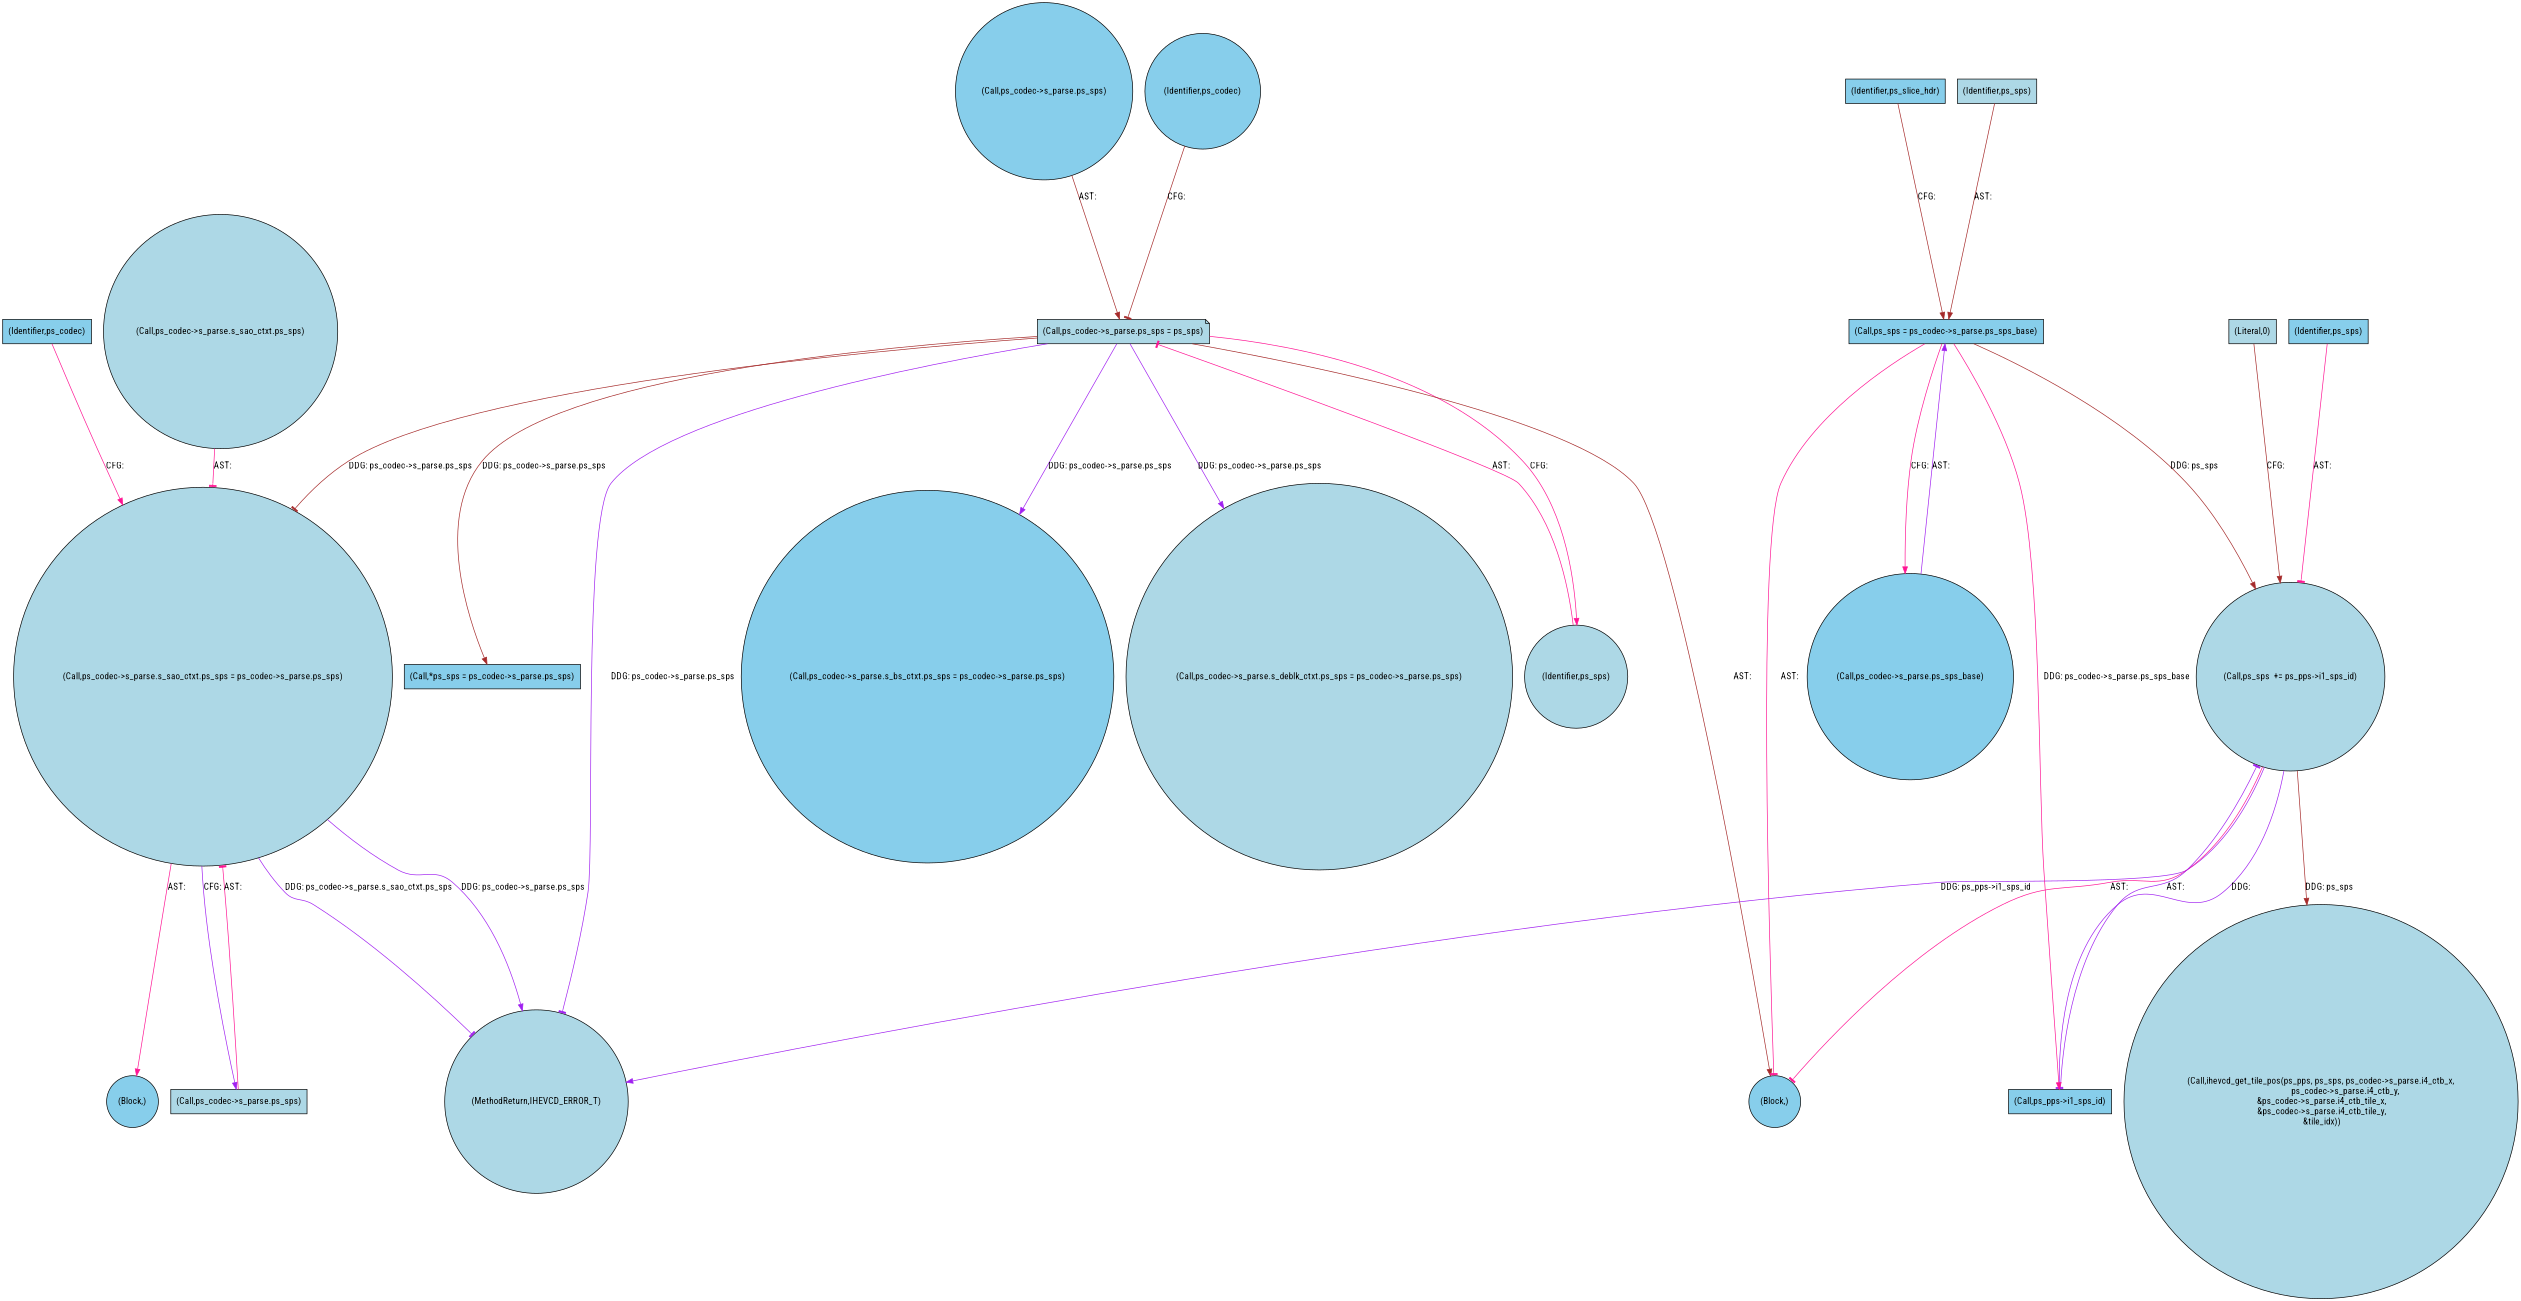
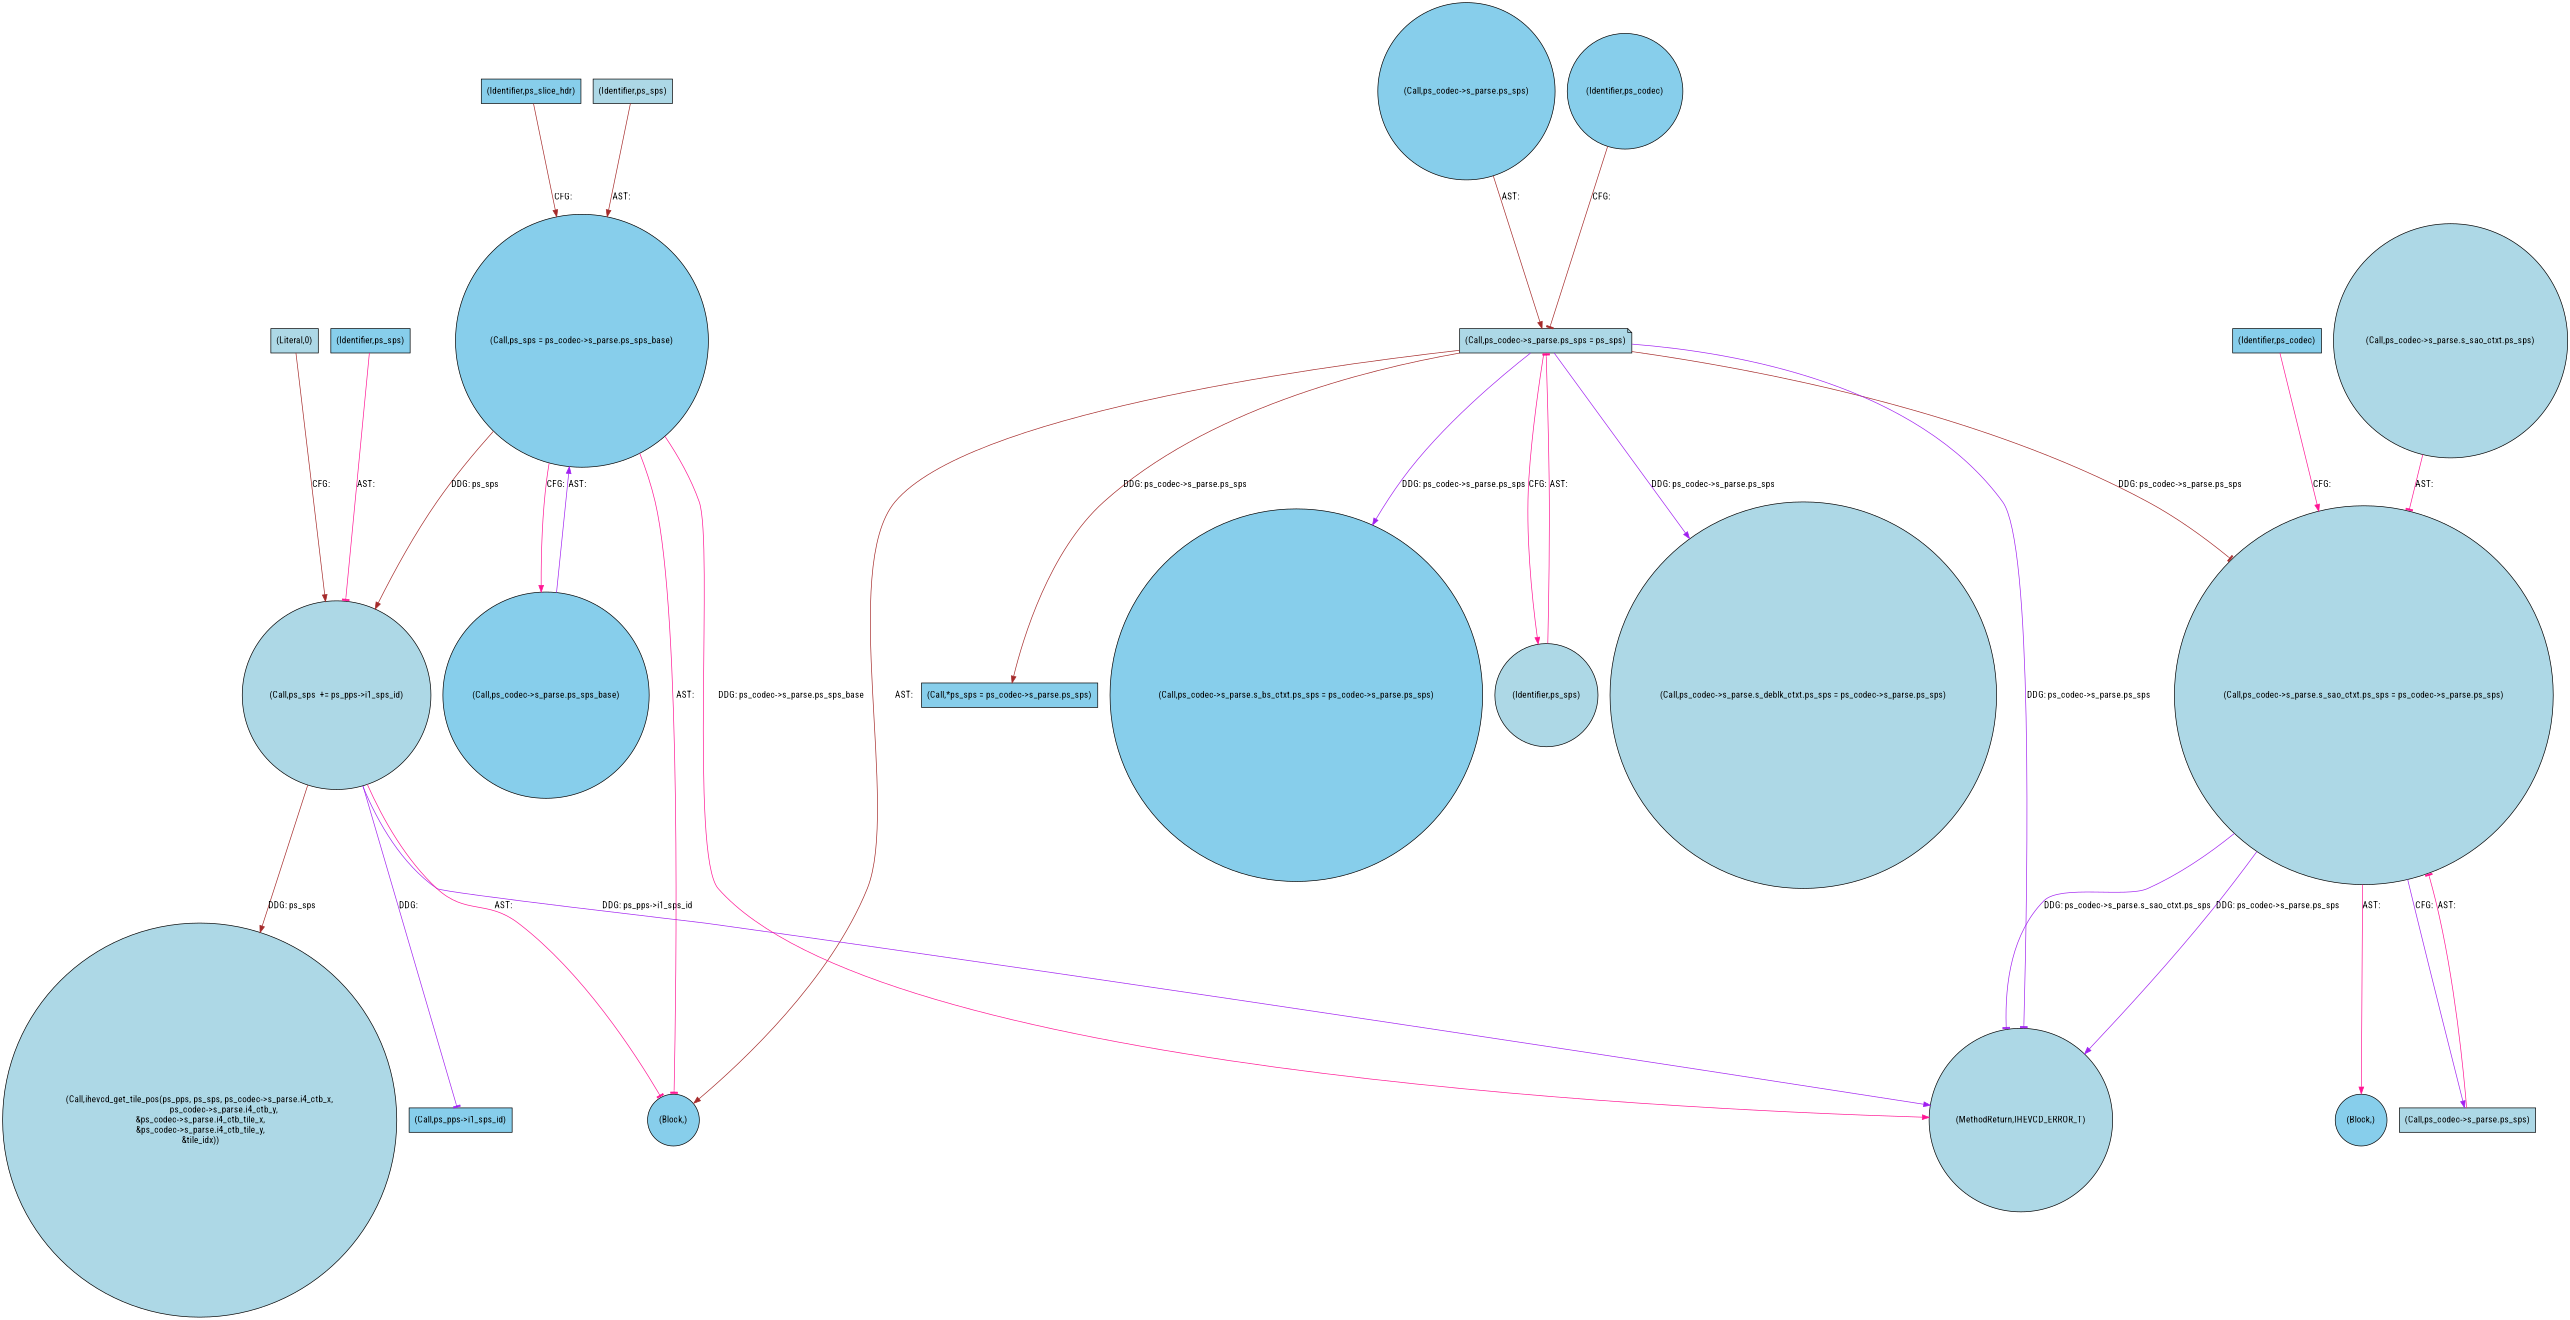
node "(Call,ps_sps = ps_codec->s_parse.ps_sps_base)": shape box -> circle
edge "(Call,ps_sps = ps_codec->s_parse.ps_sps_base)" -> "(Call,ps_pps->i1_sps_id)": now "(Call,ps_sps = ps_codec->s_parse.ps_sps_base)" -> "(MethodReturn,IHEVCD_ERROR_T)"
edge "(Call,ps_pps->i1_sps_id)" -> "(Call,ps_sps  += ps_pps->i1_sps_id)": removed, label "AST:"
